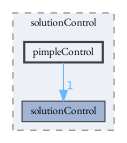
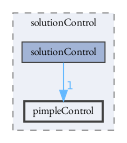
edge "pimpleControl" -> "solutionControl": reversed
